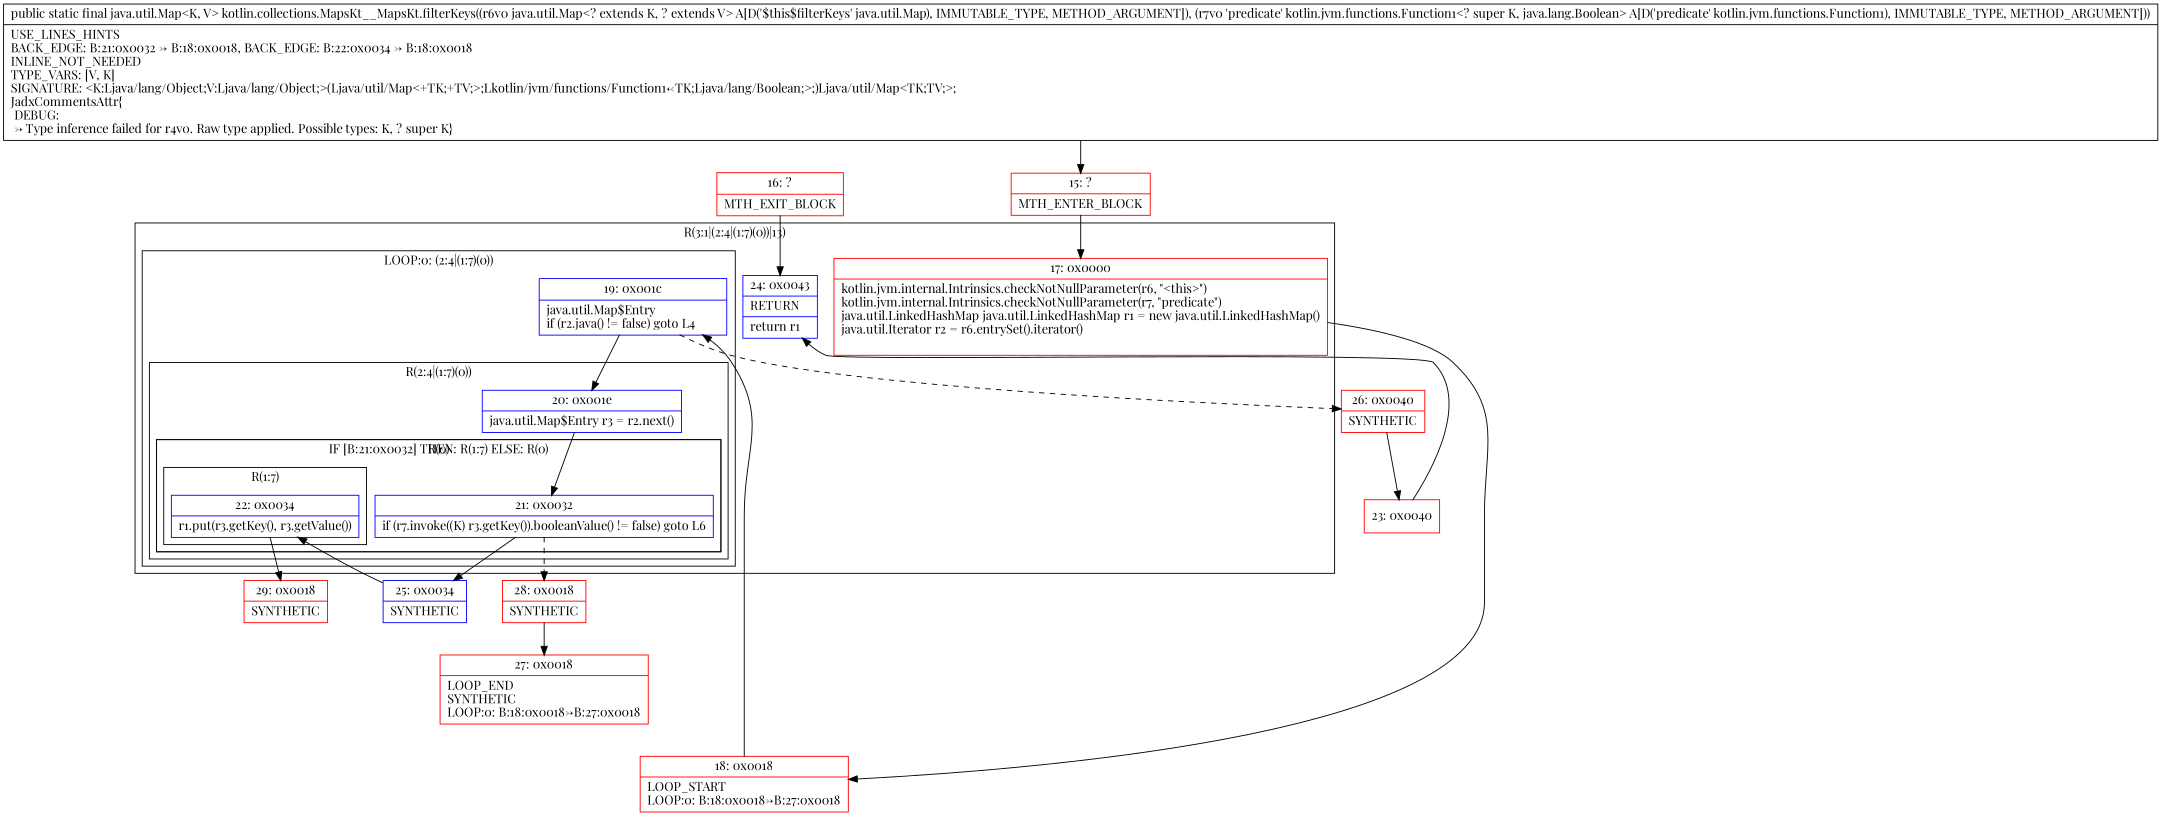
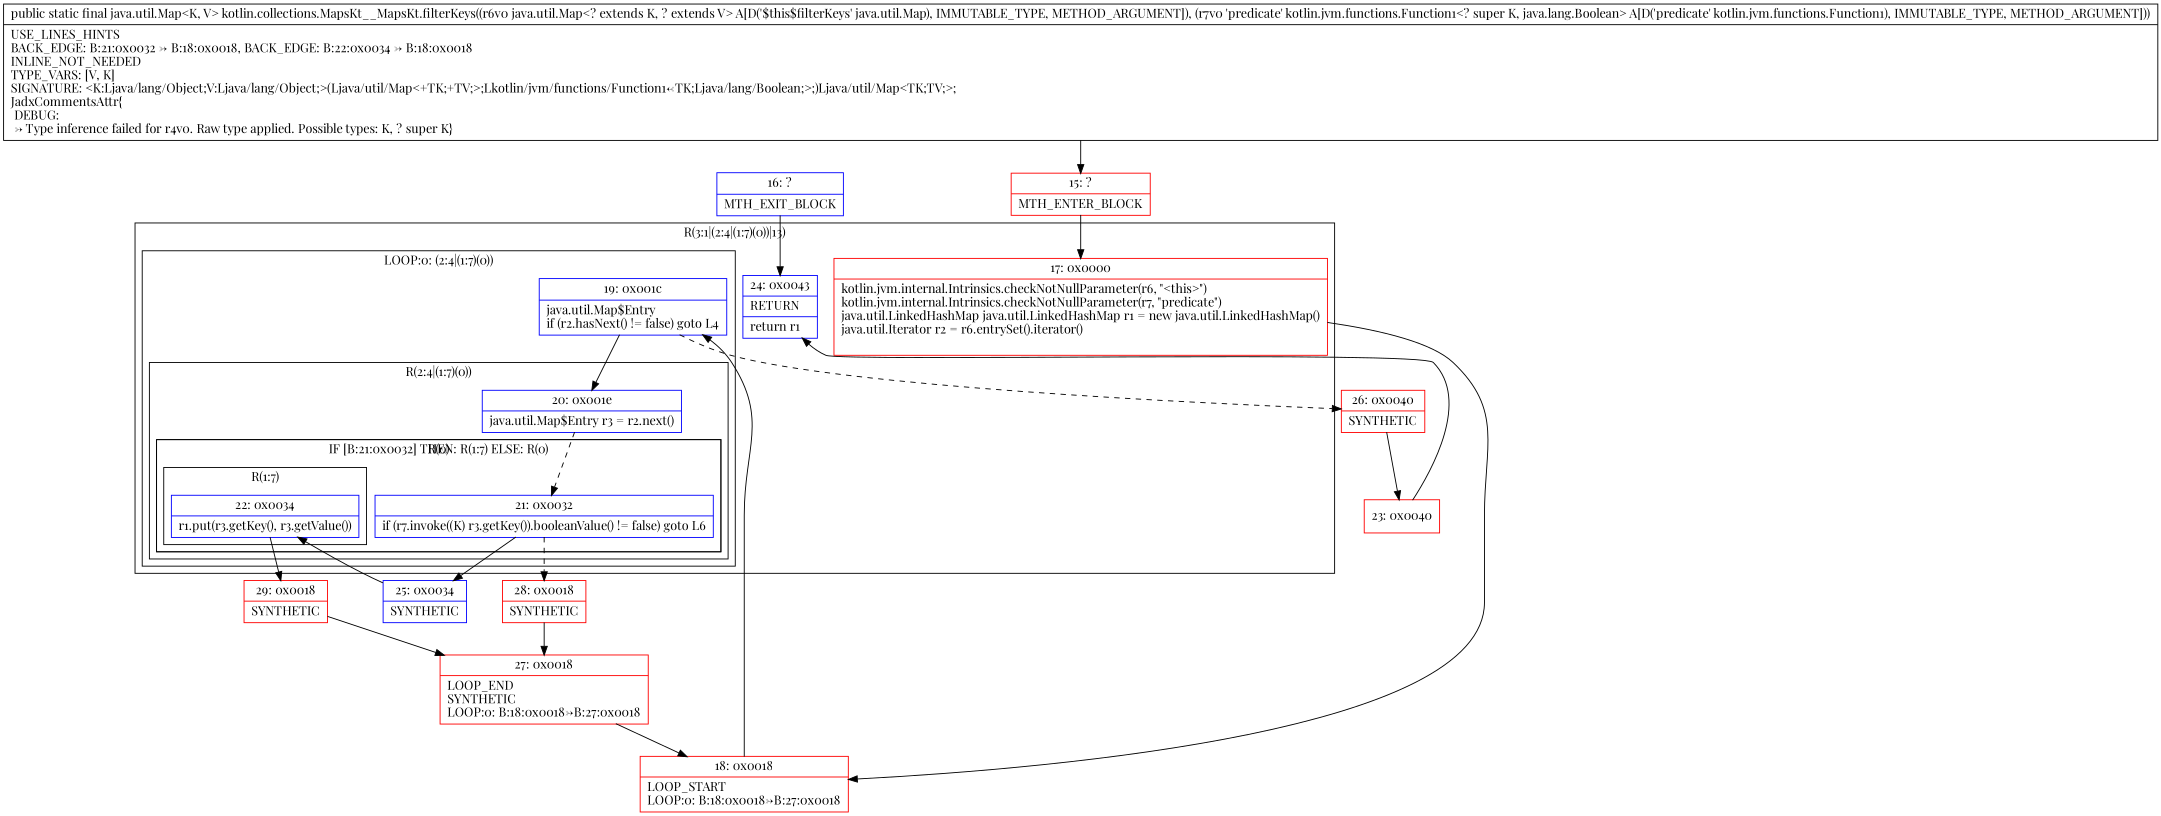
node "16: ?": color red -> blue
node "19: 0x001c": text "if (r2.java() != false) goto L4" -> "if (r2.hasNext() != false) goto L4"
edge "20: 0x001e" -> "21: 0x0032": style solid -> dashed
edge "29: 0x0018" -> "27: 0x0018": added
edge "27: 0x0018" -> "18: 0x0018": added
